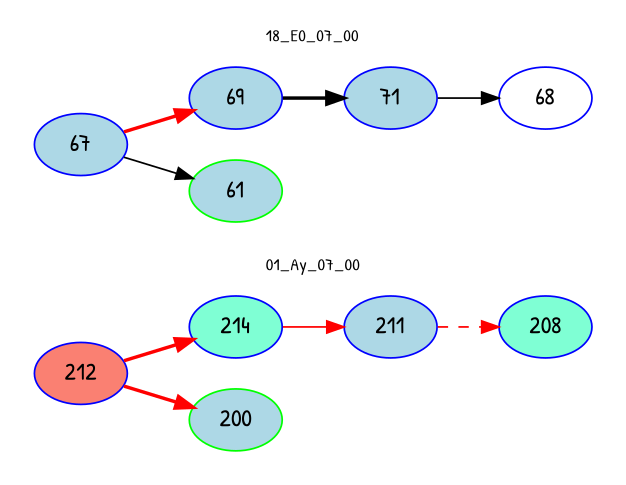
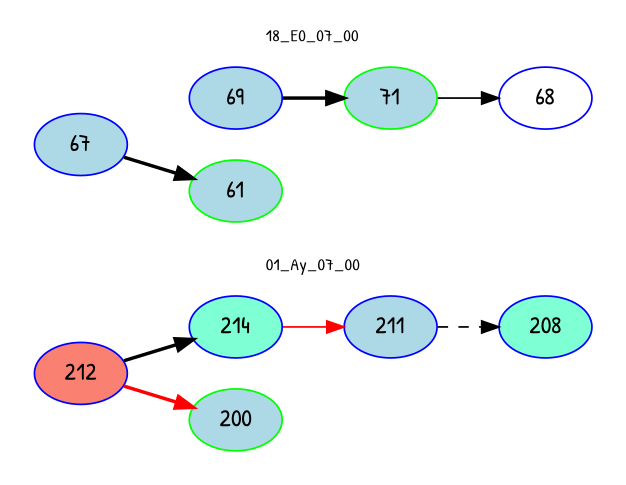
node "71": color blue -> green
edge "67" -> "69": removed
edge "67" -> "61": style solid -> bold
edge "211" -> "208": color red -> black
edge "212" -> "214": color red -> black
